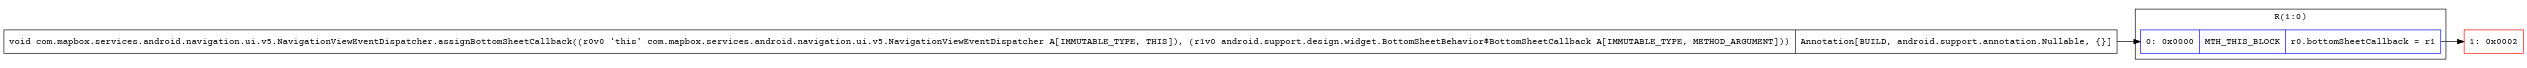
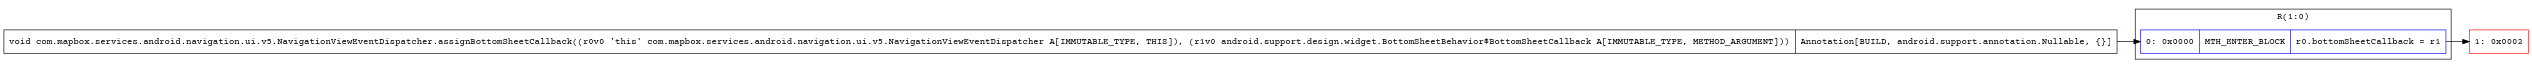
node "0: 0x0000": text "MTH_THIS_BLOCK" -> "MTH_ENTER_BLOCK"
